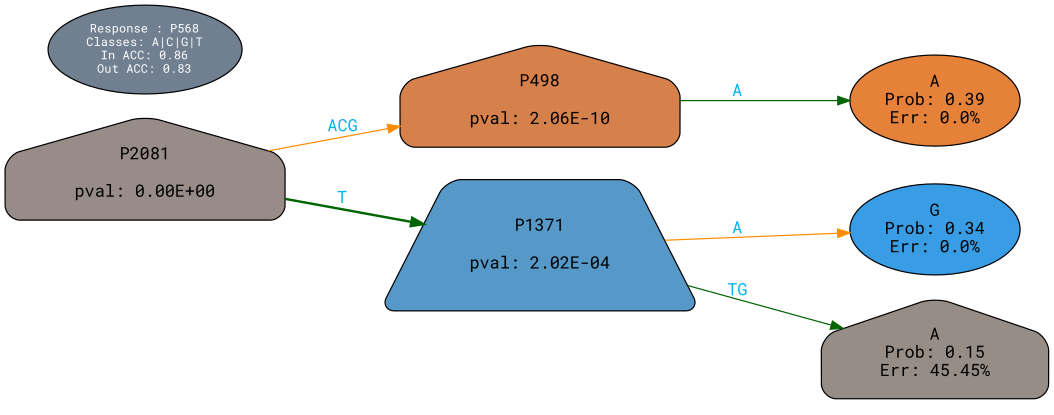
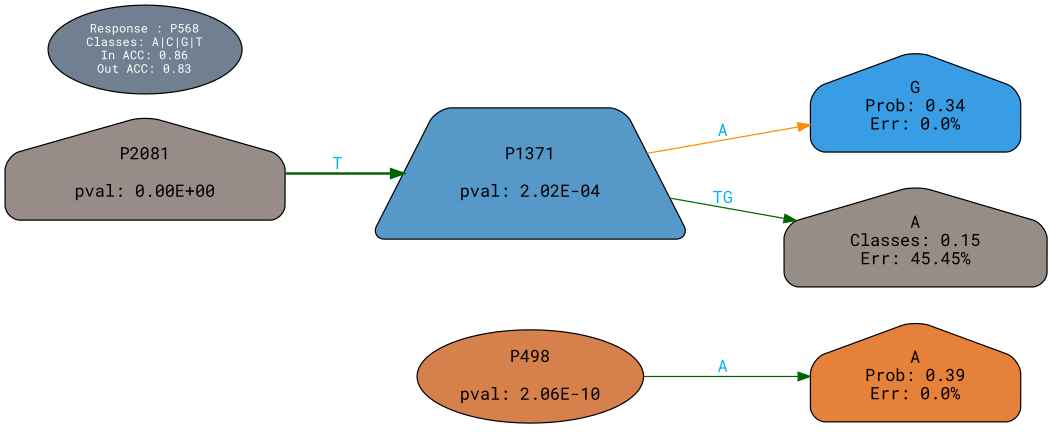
node "P498 pval: 2.06E-10": shape house -> ellipse
node "A Prob: 0.39 Err: 0.0%": shape ellipse -> house
edge "P2081 pval: 0.00E+00" -> "P498 pval: 2.06E-10": removed, label "ACG"
node "G Prob: 0.34 Err: 0.0%": shape ellipse -> house
node "A Prob: 0.15 Err: 45.45%": label "A Prob: 0.15 Err: 45.45%" -> "A Classes: 0.15 Err: 45.45%"
